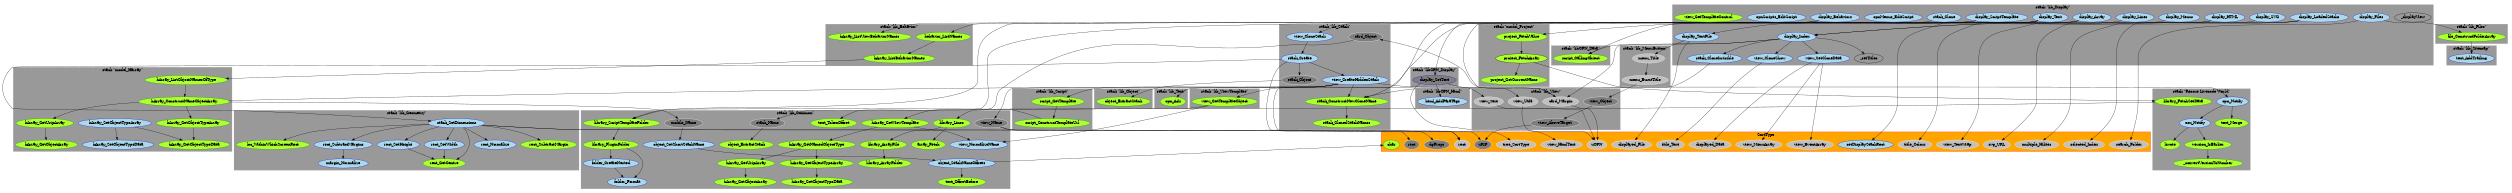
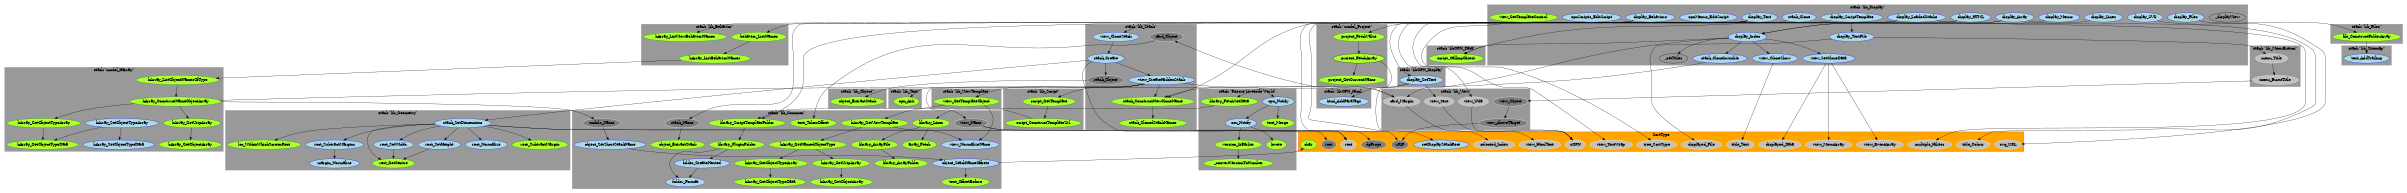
node "display_SetText": fillcolor grey50 -> LightBlue
node "search_Folder": removed
